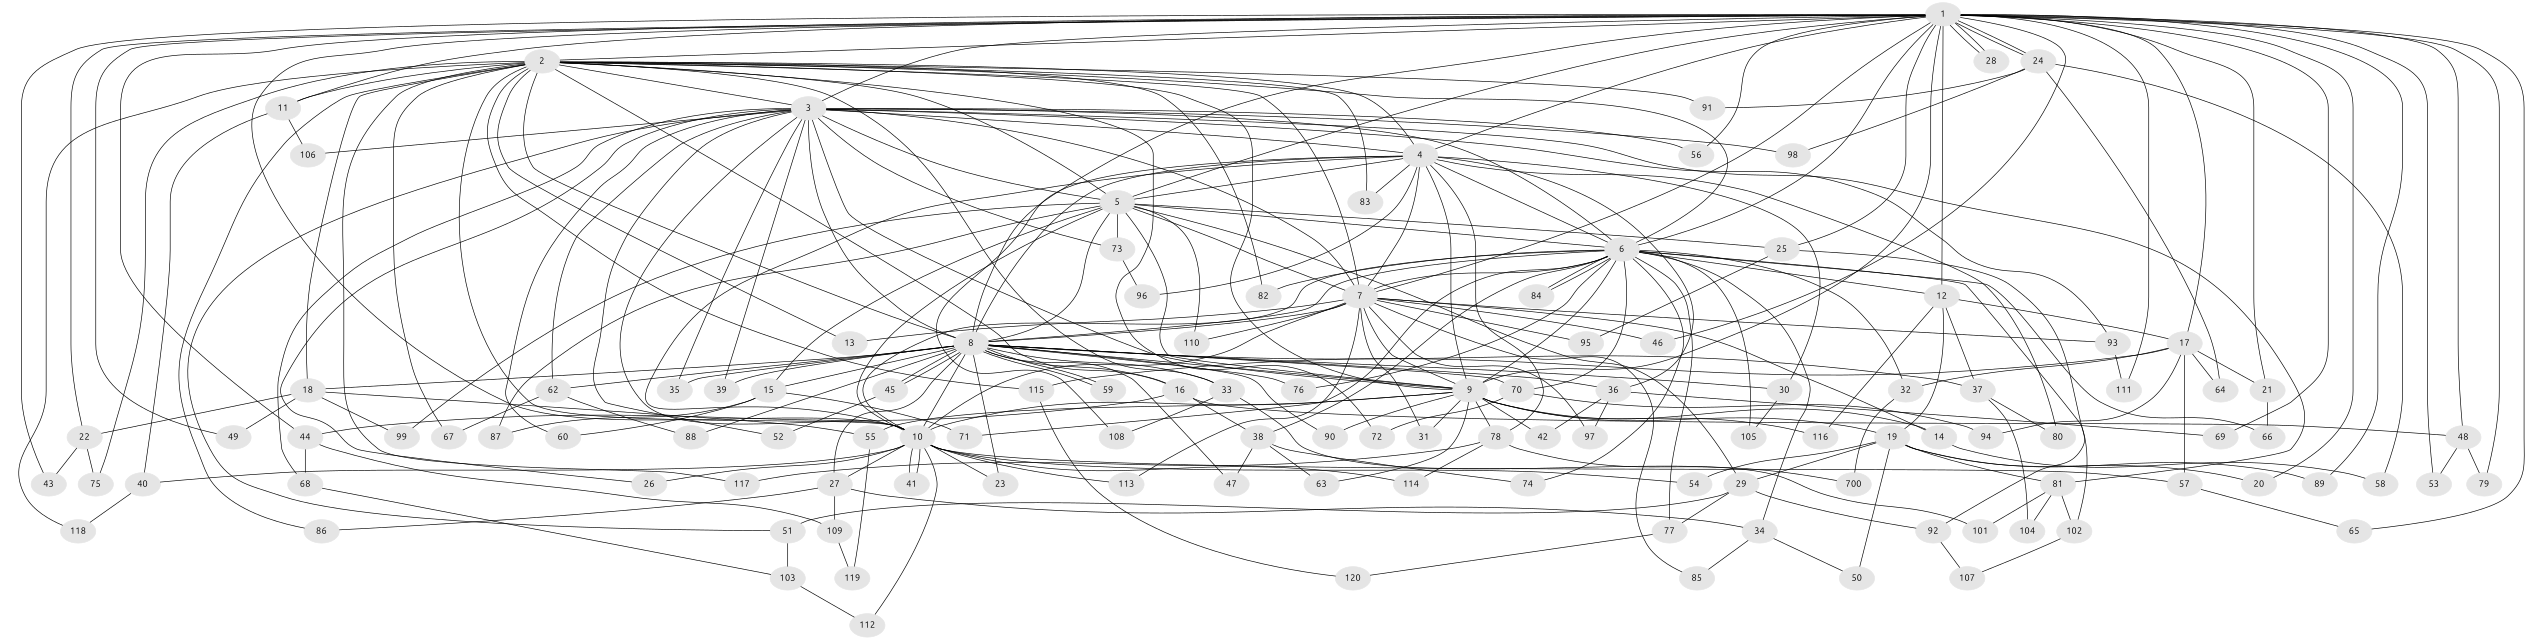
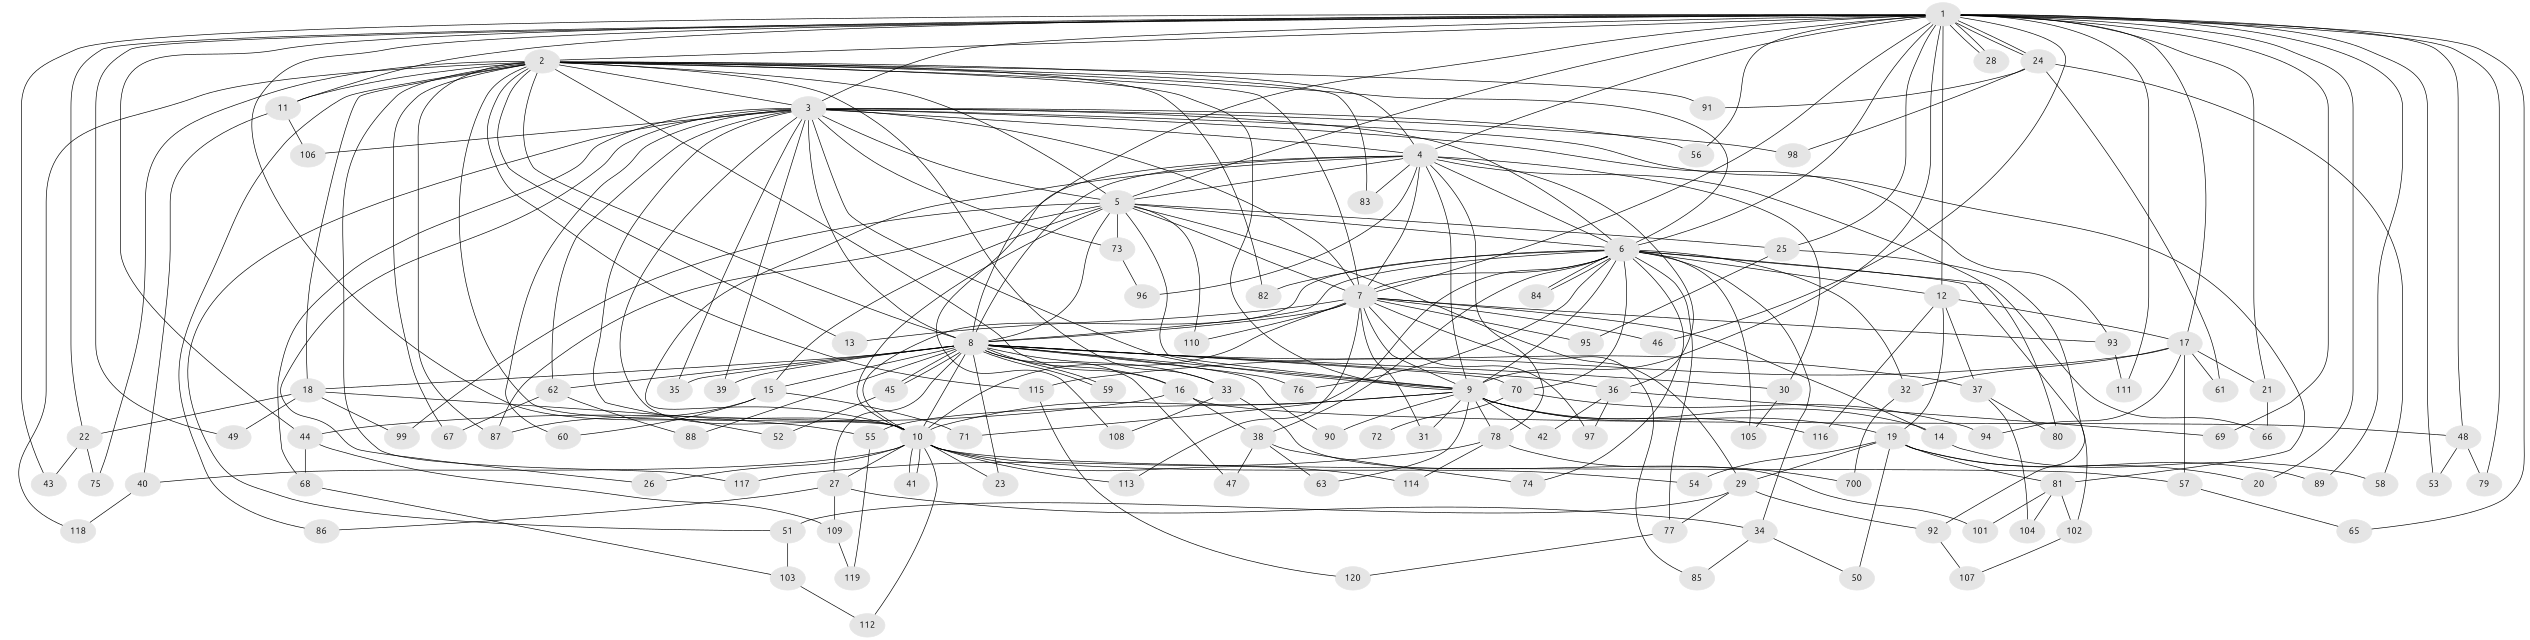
edge "2" -- "72": now "2" -- "87"
node "64": label "64" -> "61"
